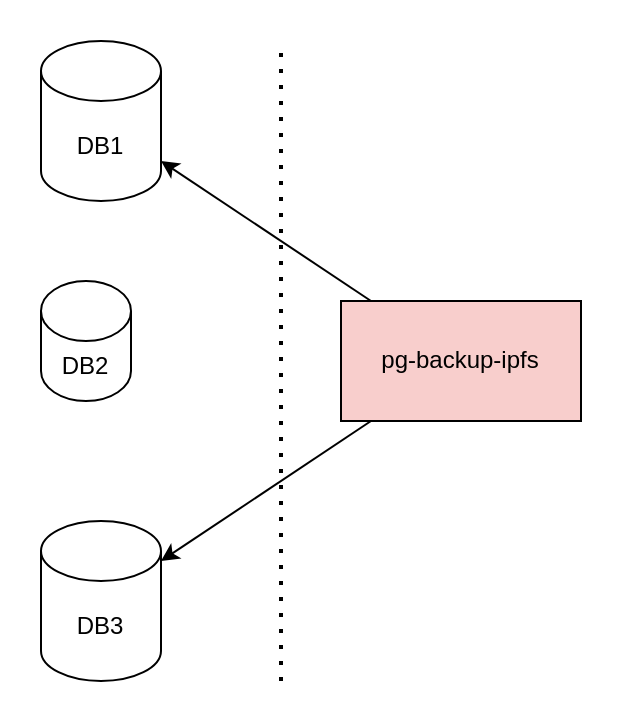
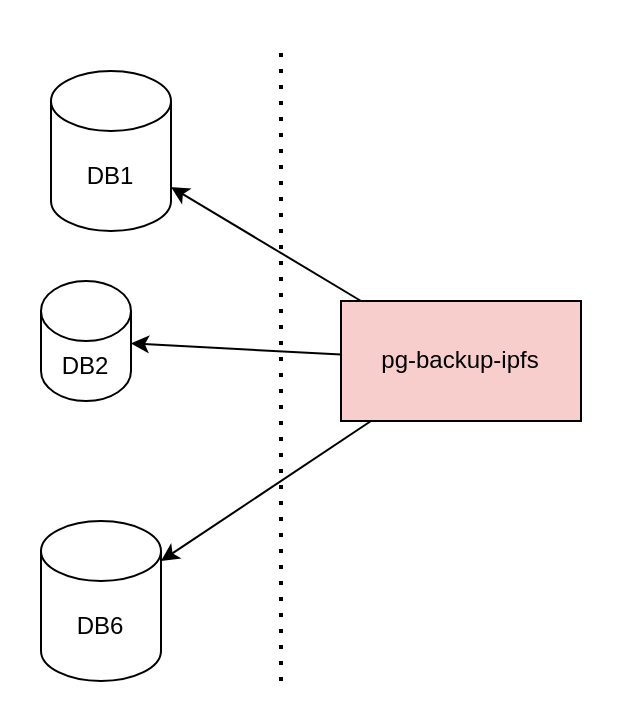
node "DB1": moved (101, 121) -> (111, 151)
edge "pg-backup-ipfs" -> "DB2": added
node "DB3": label "DB3" -> "DB6"
